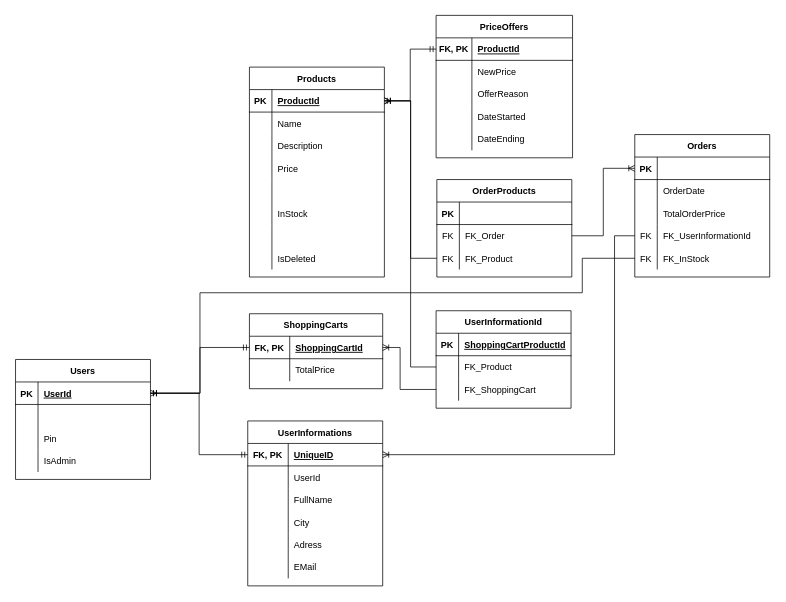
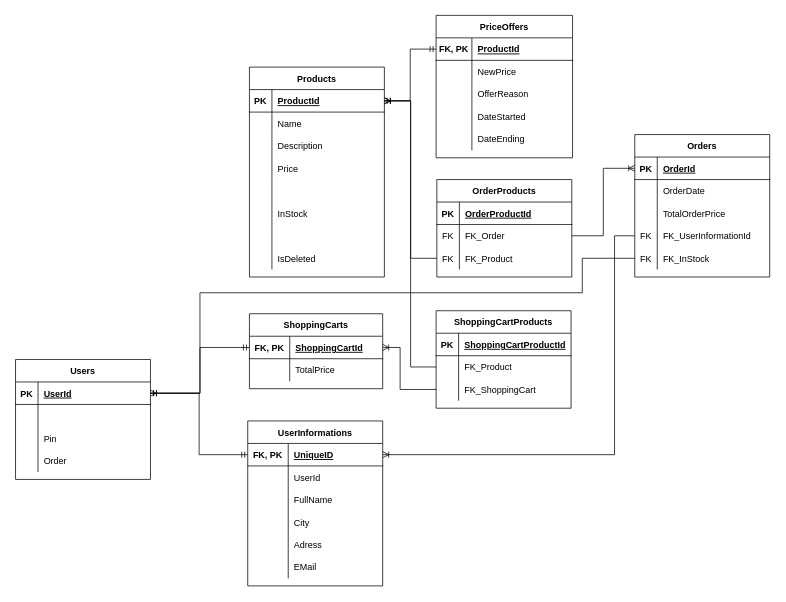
node "OrderId": added
node "OrderProductId": added
node "UserInformationId": label "UserInformationId" -> "ShoppingCartProducts"
node "IsAdmin": label "IsAdmin" -> "Order"
